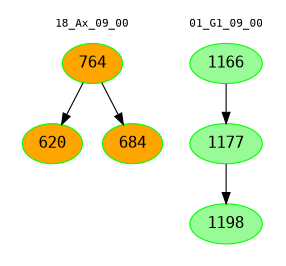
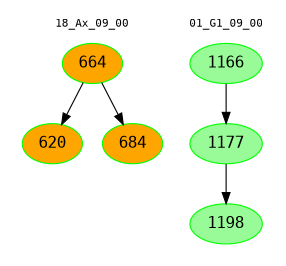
node "764": label "764" -> "664"
